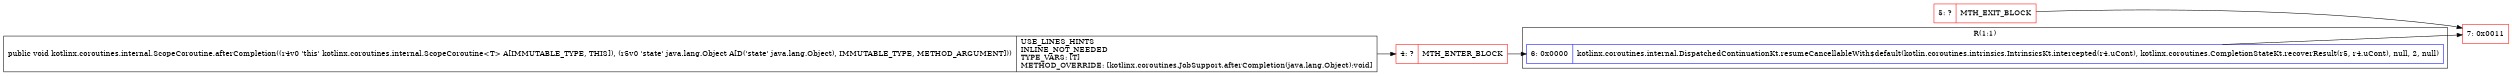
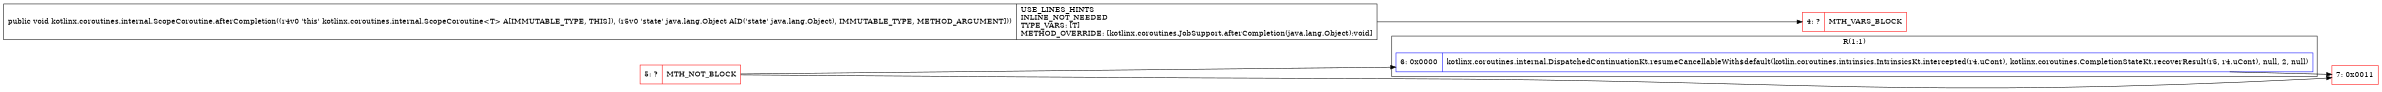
node "5: ?": text "MTH_EXIT_BLOCK" -> "MTH_NOT_BLOCK"
node "4: ?": text "MTH_ENTER_BLOCK" -> "MTH_VARS_BLOCK"
edge "4: ?" -> "6: 0x0000": now "5: ?" -> "6: 0x0000"
